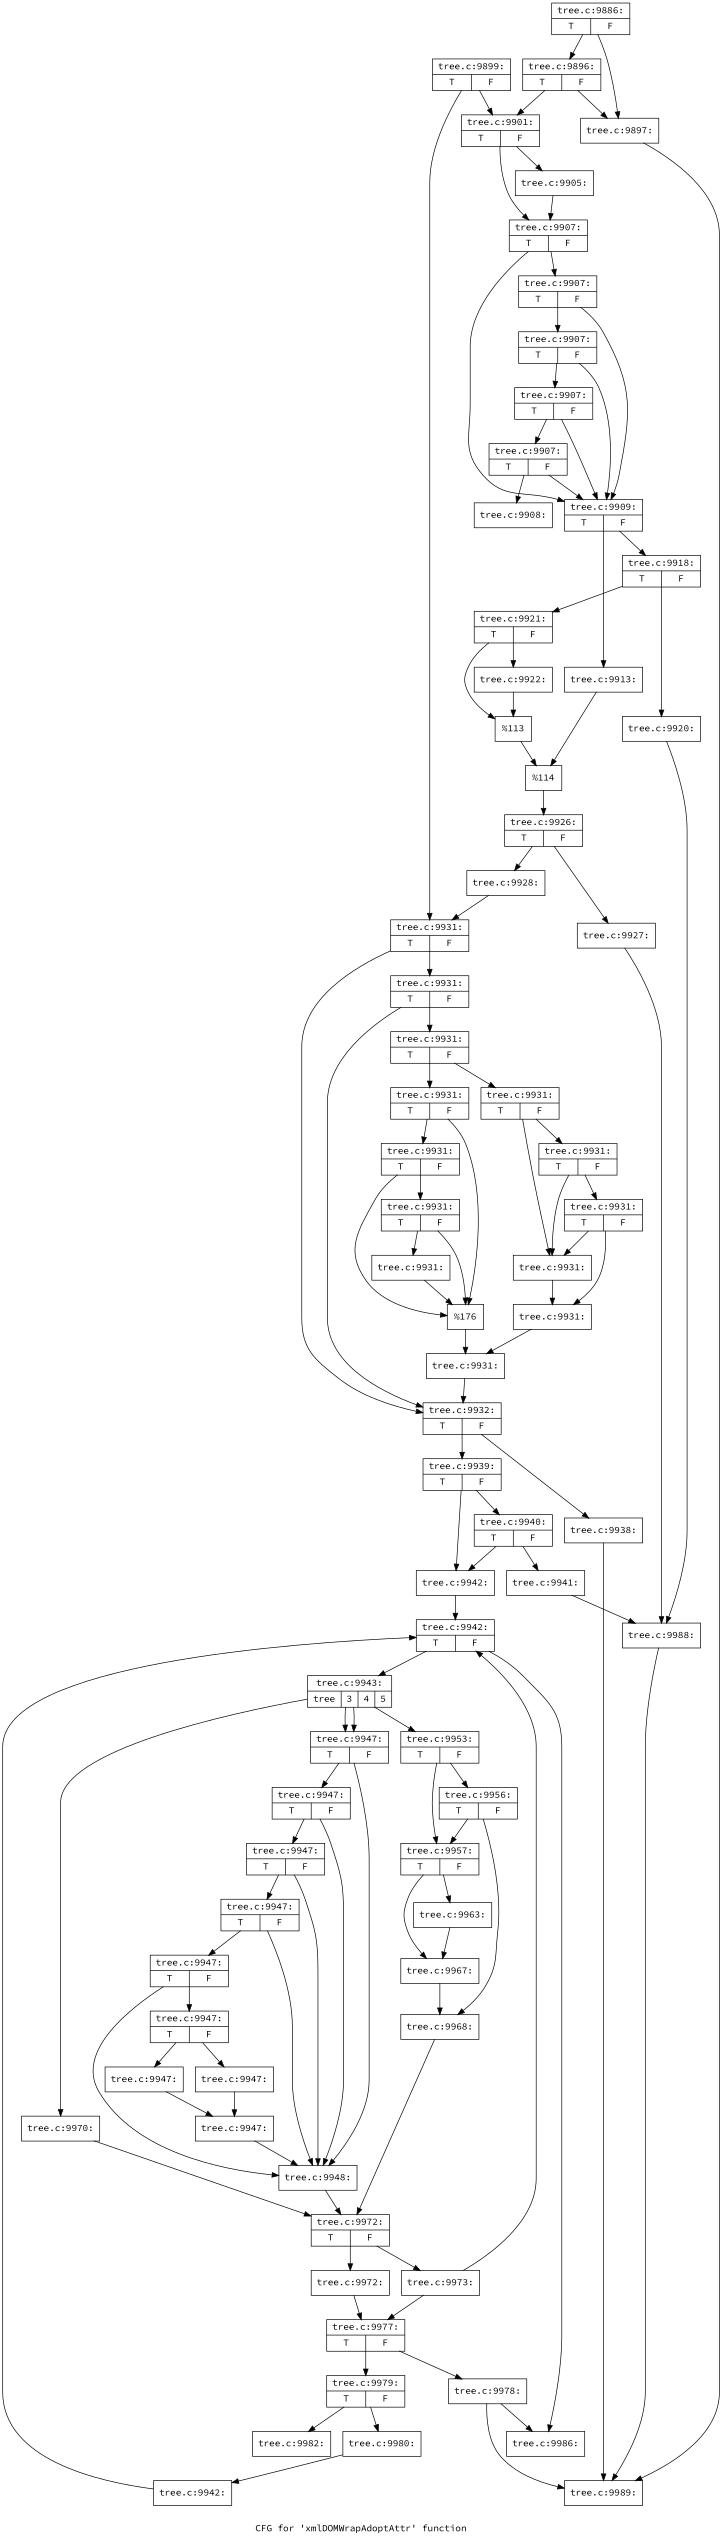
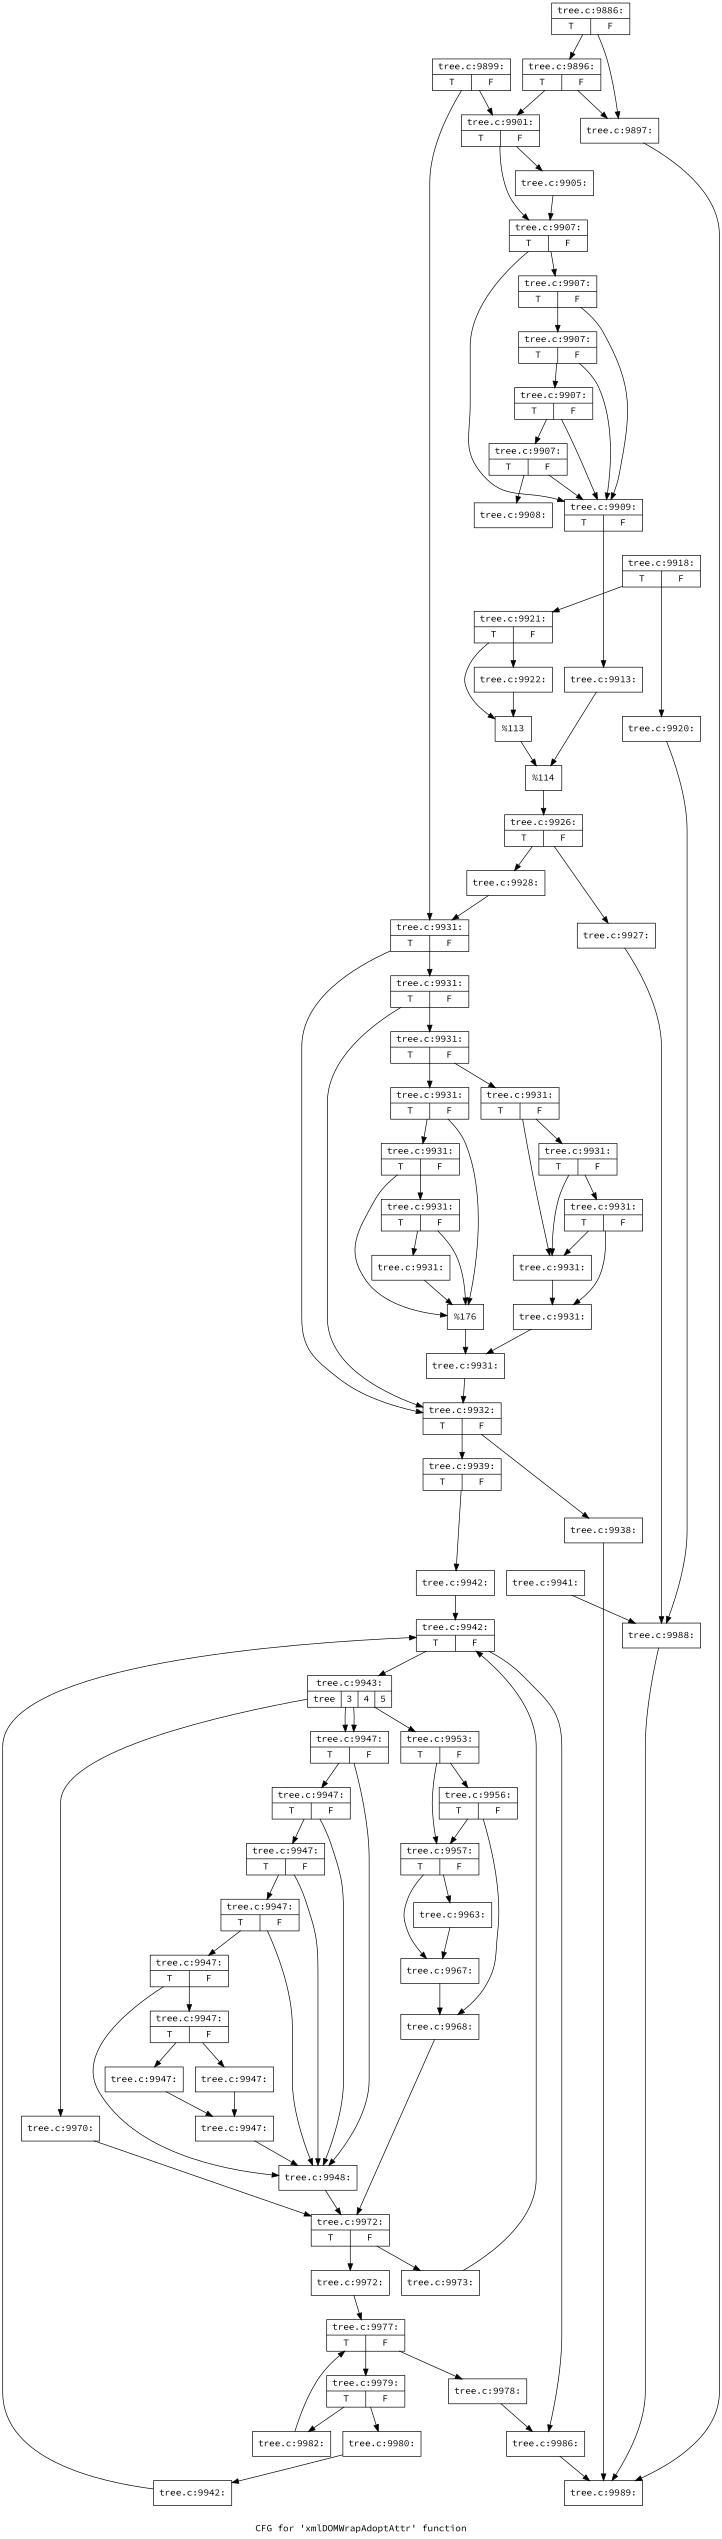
edge "tree.c:9909:" -> "tree.c:9918:": removed
node "tree.c:9940:": removed
edge "tree.c:9973:" -> "tree.c:9977:": now "tree.c:9982:" -> "tree.c:9977:"
edge "tree.c:9978:" -> "tree.c:9989:": now "tree.c:9986:" -> "tree.c:9989:"
